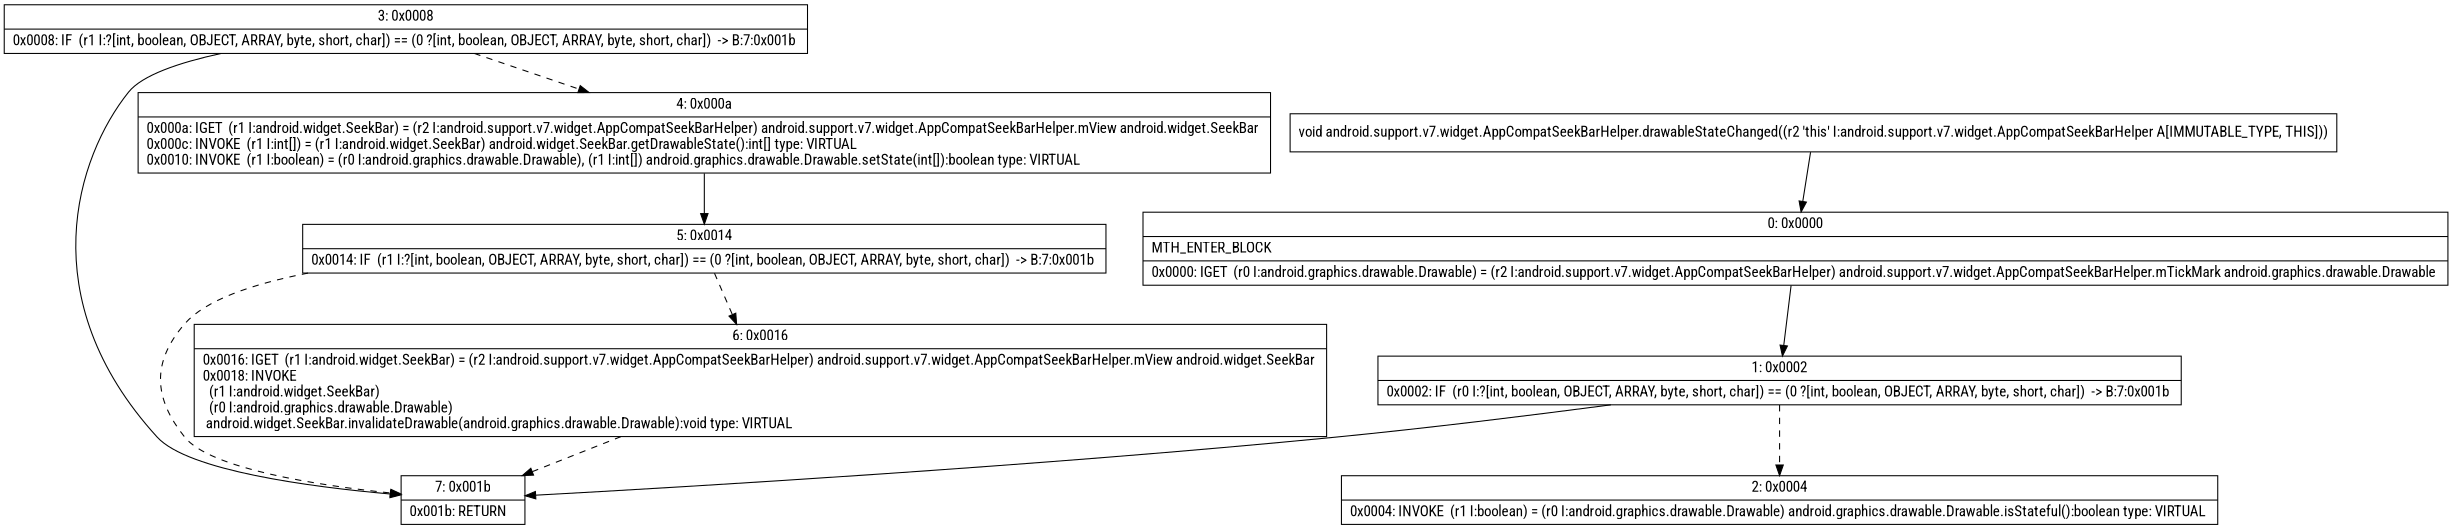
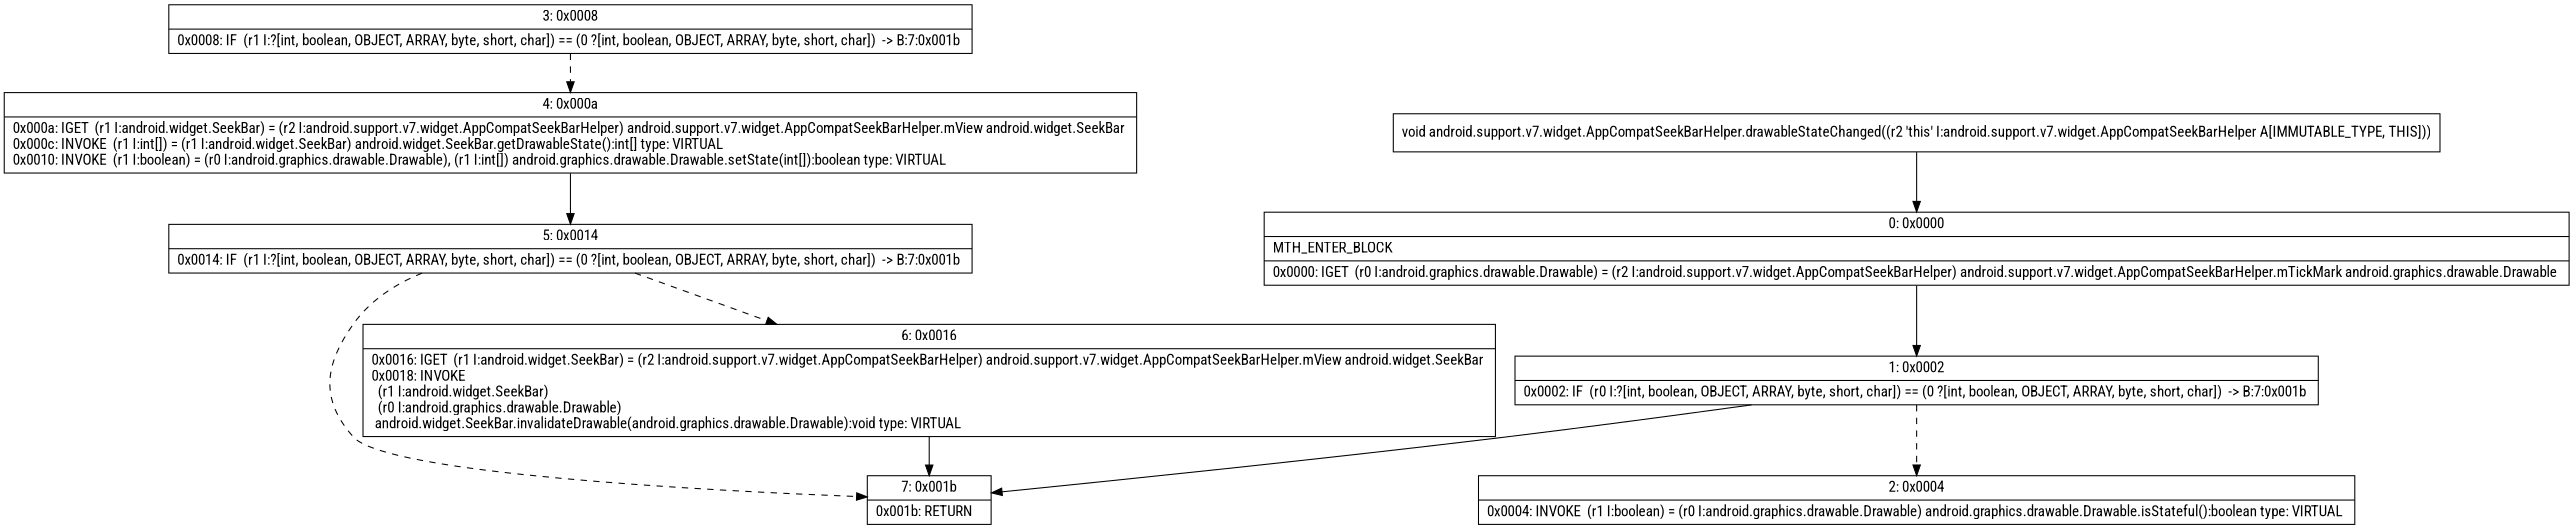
edge "3: 0x0008" -> "7: 0x001b": removed
edge "6: 0x0016" -> "7: 0x001b": style dashed -> solid
